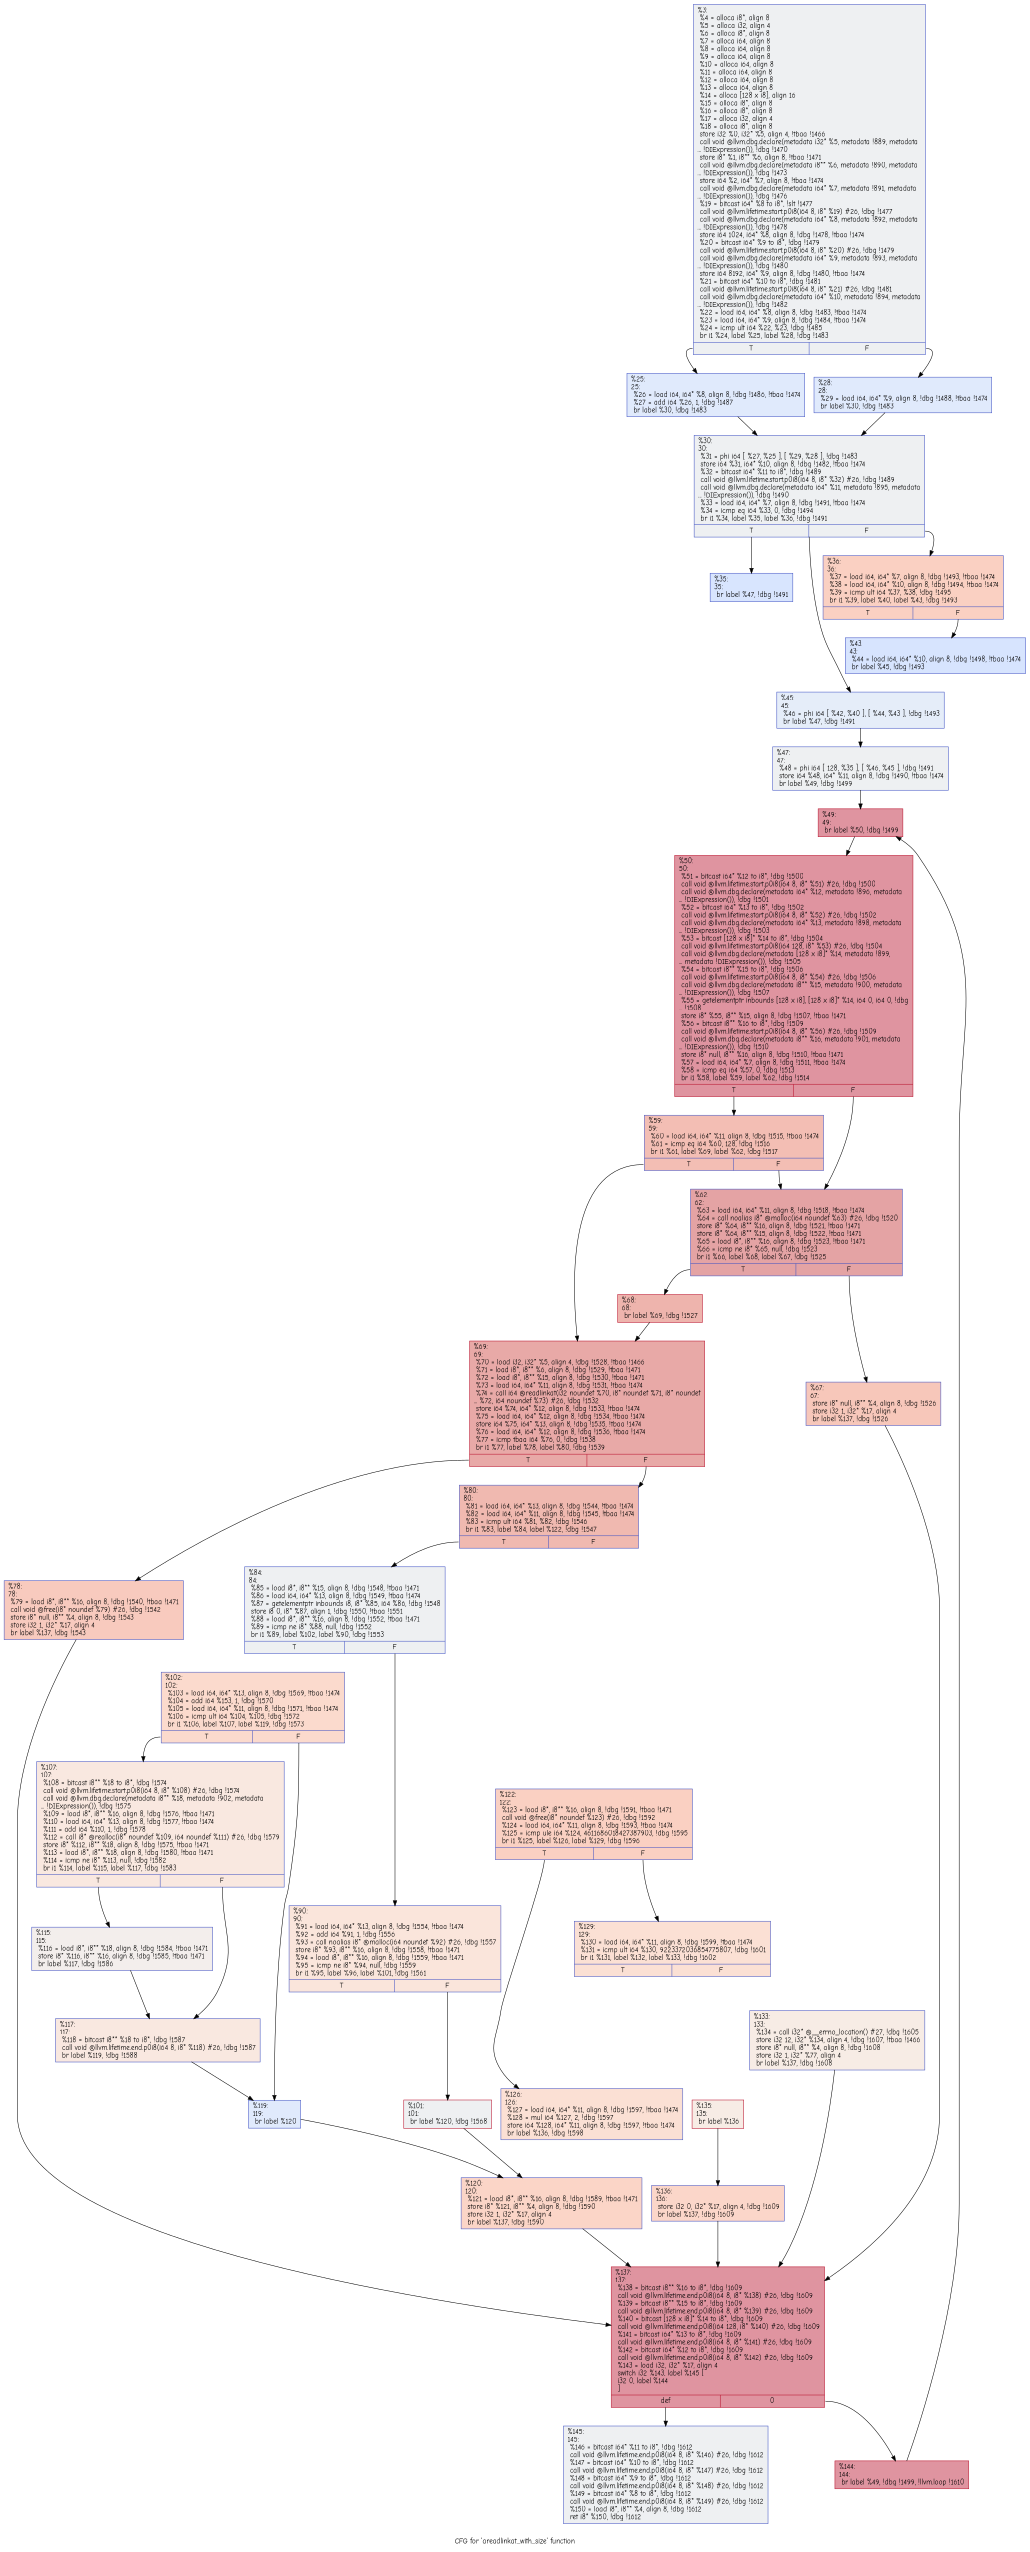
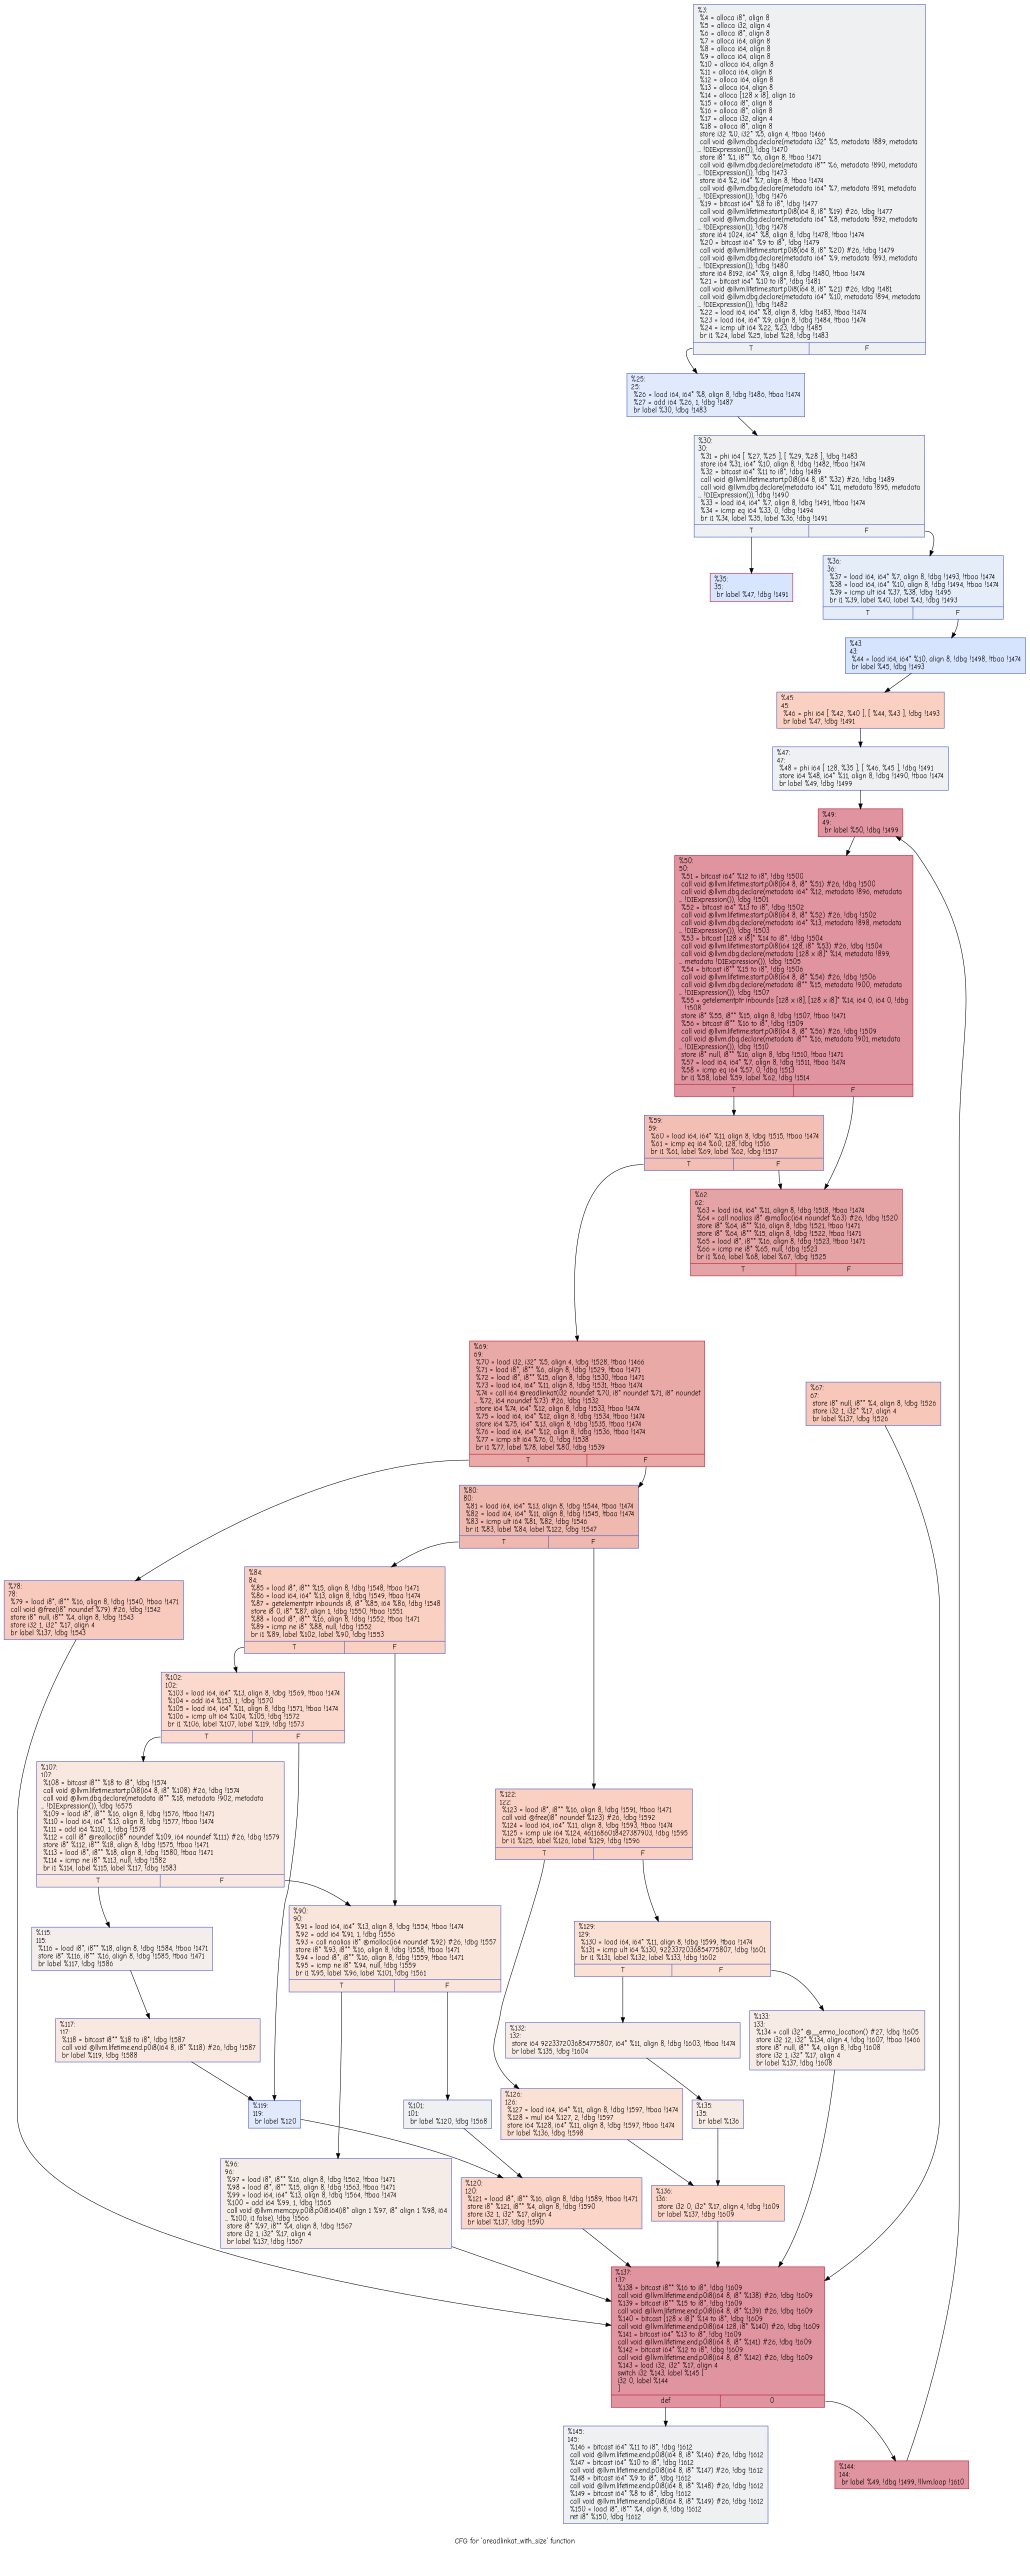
node "%3:": text "%19 = bitcast i64* %8 to i8*, !slt !1477" -> "%19 = bitcast i64* %8 to i8*, !dbg !1477"
node "%28:": removed
node "%35:": color #3d50c3ff -> #b70d28ff
node "%36:": fillcolor #f3947570 -> #c5d6f270
edge "%30:" -> "%45:": now "%43:" -> "%45:"
node "%45:": fillcolor #c5d6f270 -> #f3947570
node "%62:": color #3d50c3ff -> #b70d28ff
node "%68:": removed
edge "%62:" -> "%67:": removed
node "%69:": text "%77 = icmp tbaa i64 %76, 0, !dbg !1538" -> "%77 = icmp slt i64 %76, 0, !dbg !1538"
node "%84:": fillcolor #d9dce170 -> #f3947570
edge "%84:" -> "%102:": added
edge "%80:" -> "%122:": added
node "%107:": text "... !DIExpression()), !dbg !1575" -> "... !DIExpression()), !dbg !6575"
edge "%107:" -> "%117:": now "%107:" -> "%90:"
edge "%129:" -> "%133:": added
node "%132:": added
node "%133:": text "store i32 1, i32* %77, align 4" -> "store i32 1, i32* %17, align 4"
node "%101:": color #b70d28ff -> #3d50c3ff
node "%135:": color #b70d28ff -> #3d50c3ff
edge "%126:" -> "%136:": added
node "%96:": added
